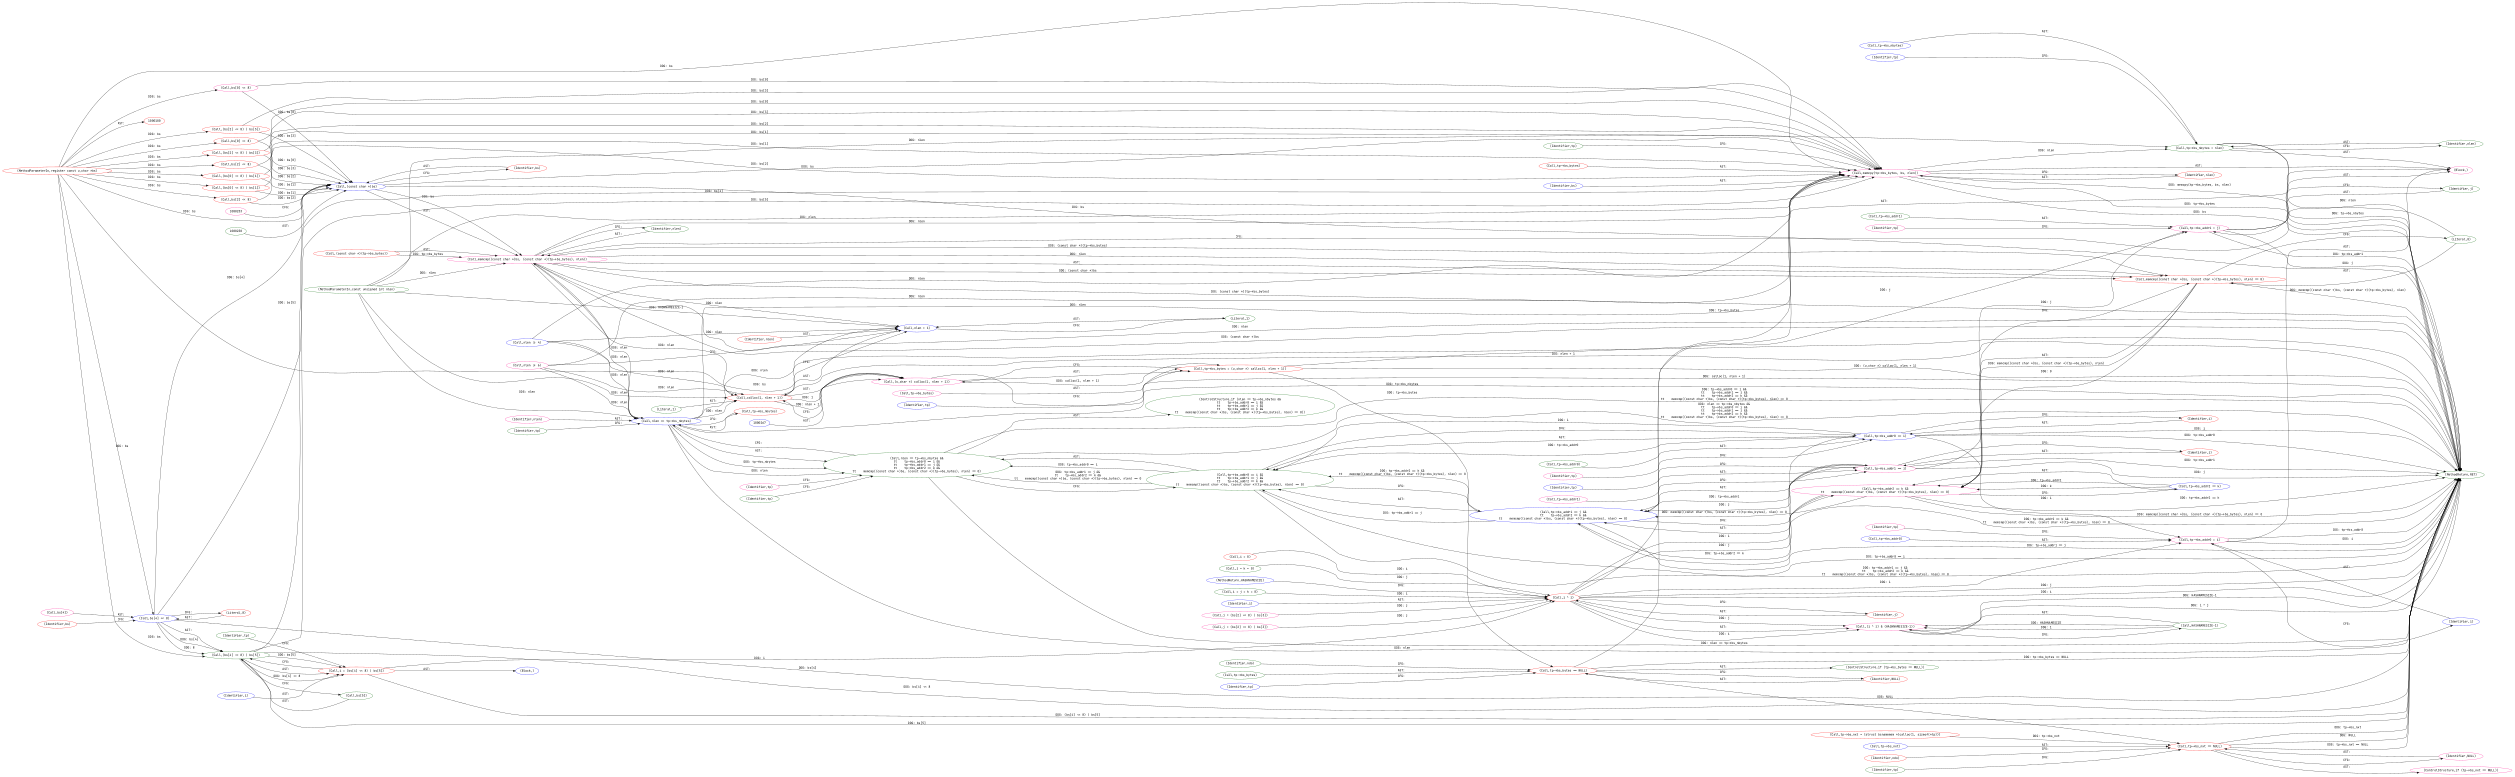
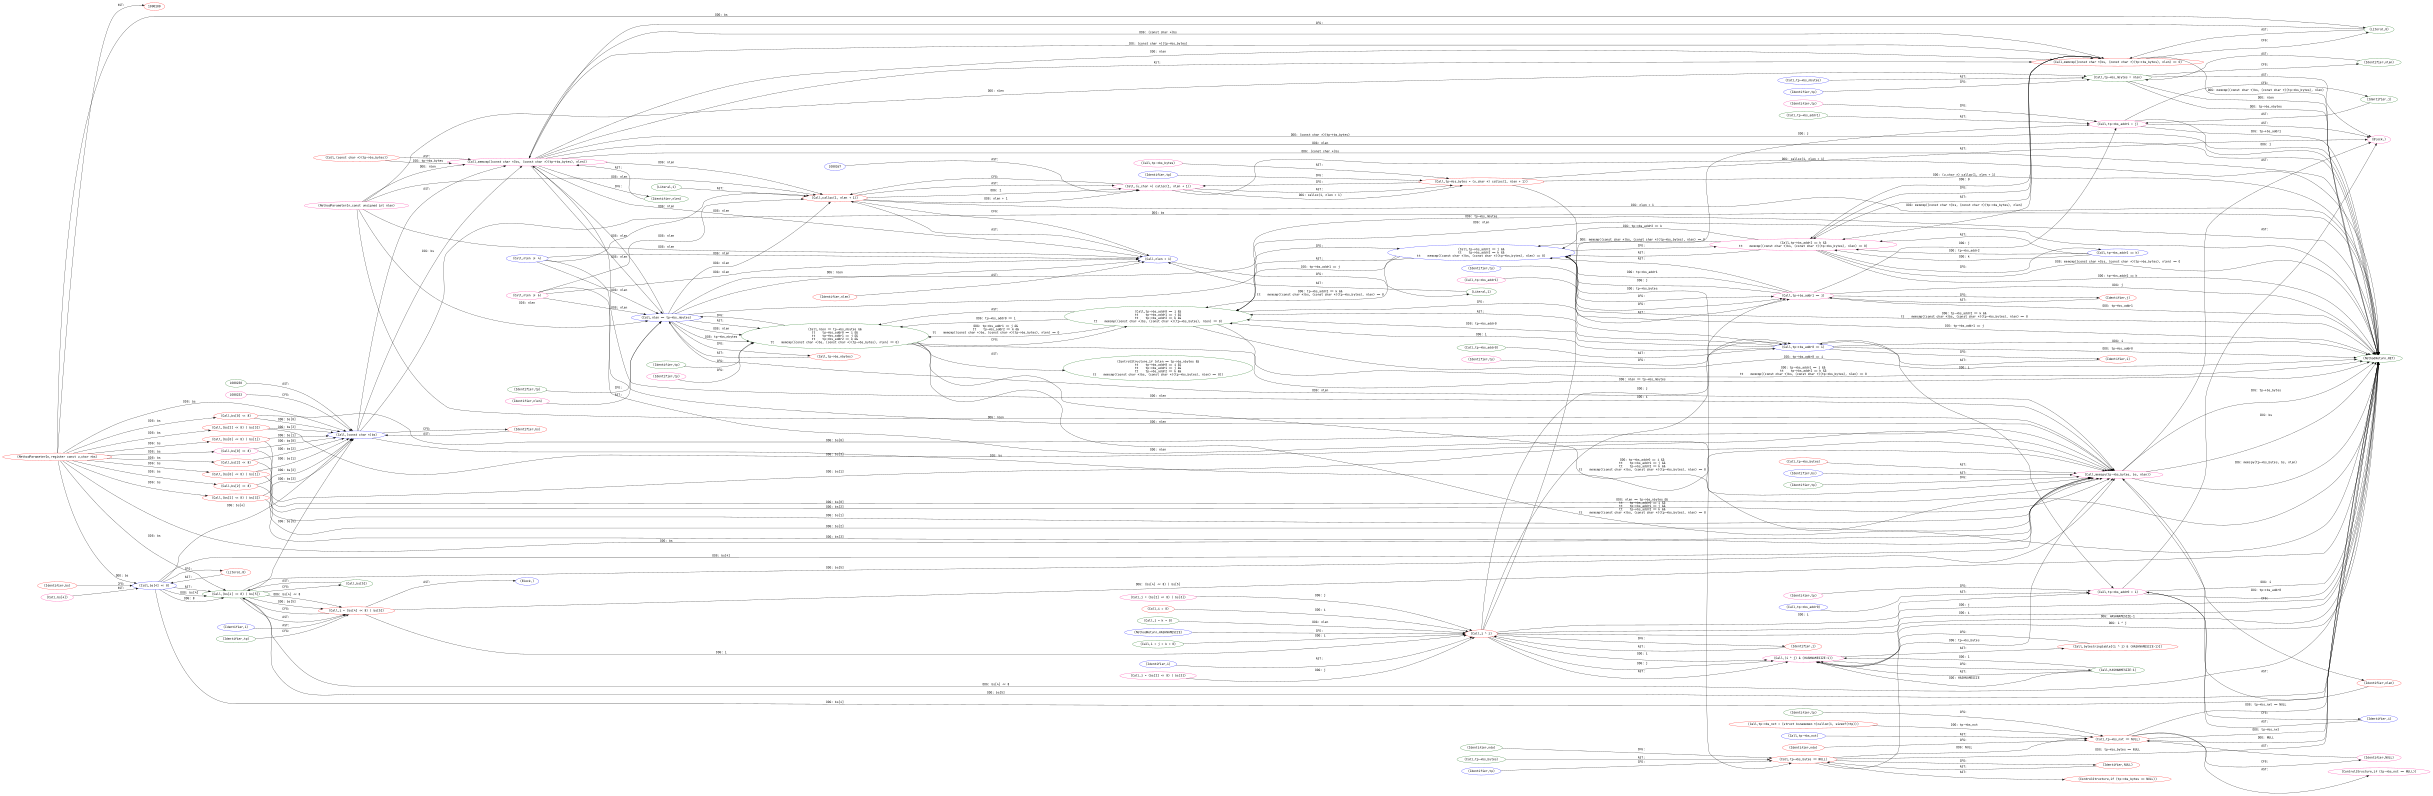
edge "(Call,memcpy(tp->bs_bytes, bs, nlen))" -> "(Call,tp->bs_nbytes = nlen)": removed, label "DDG: nlen"
node "(MethodParameterIn,const unsigned int nlen)": color darkgreen -> deeppink
edge "(MethodParameterIn,const unsigned int nlen)" -> "(Call,nlen + 1)": label "DDG: HASHNAMESIZE-1" -> "DDG: nlen"
edge "(Call,nlen >= 6)" -> "(Call,nlen + 1)": label "CFG: " -> "DDG: nlen"
edge "(MethodParameterIn,register const u_char *bs)" -> "(MethodReturn,RET)": now "(MethodParameterIn,register const u_char *bs)" -> "(Literal,0)"
edge "(Call,j = k = 0)" -> "(Call,i ^ j)": label "DDG: j" -> "DDG: nlen"
node "(Call,bytestringtable[(i ^ j) & (HASHNAMESIZE-1)])": added
node "(ControlStructure,if (tp->bs_bytes == NULL))": color darkgreen -> red
